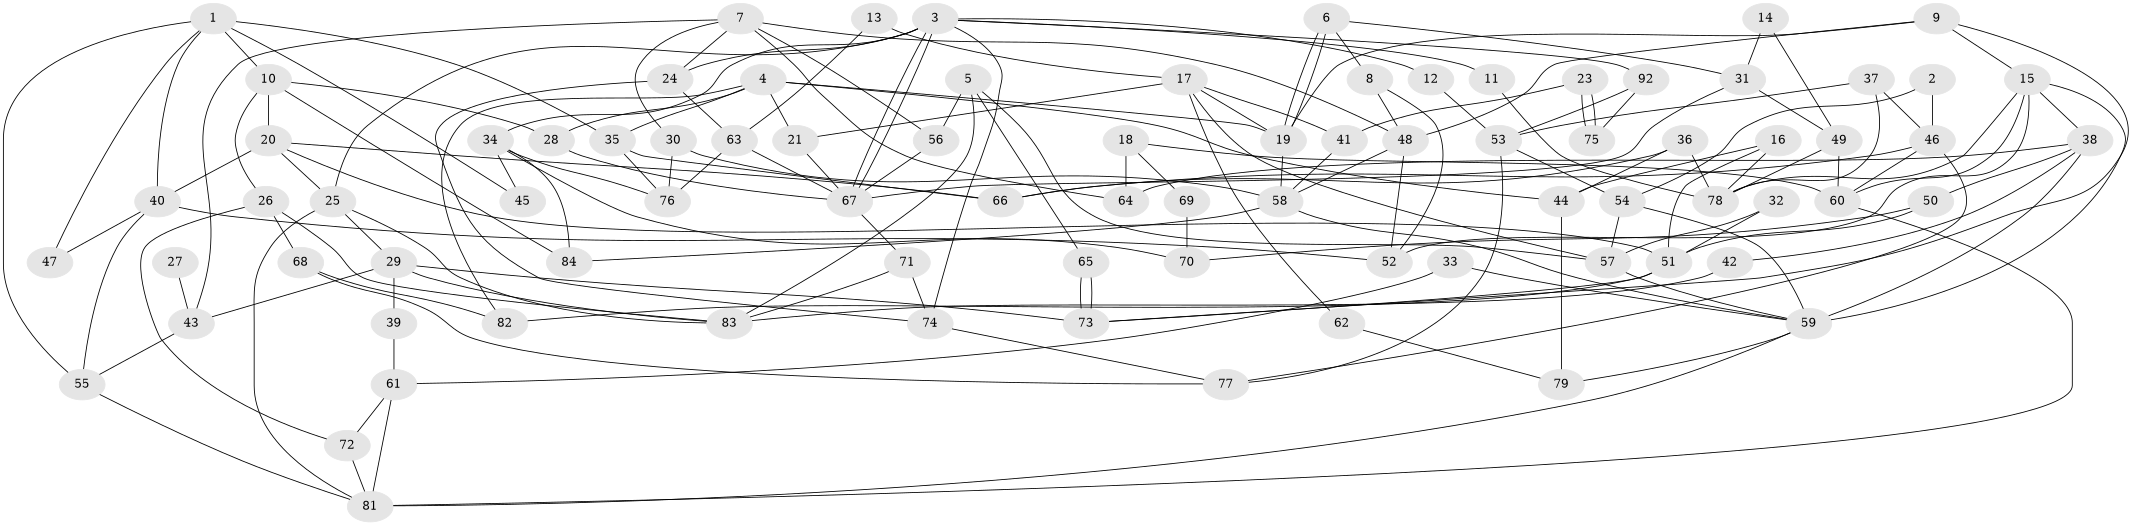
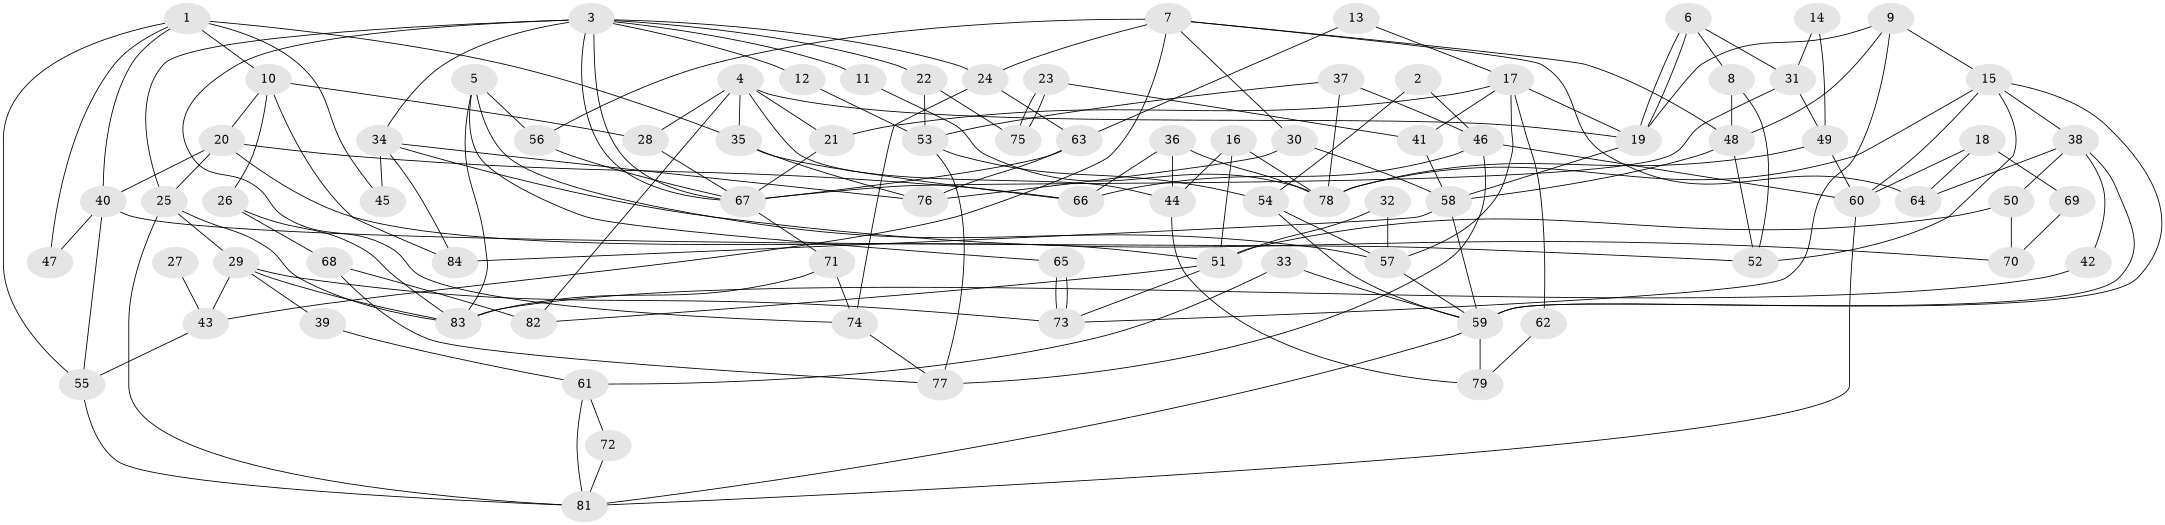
node "92": label "92" -> "22"
edge "26" -- "72": removed
